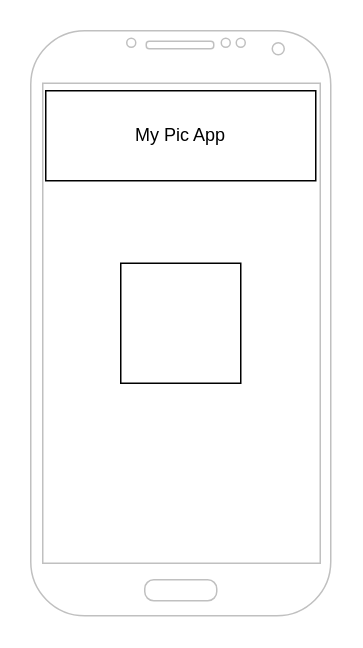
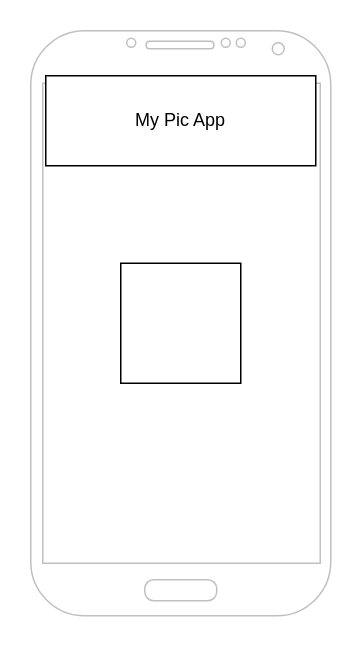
node "My Pic App": moved (181, 136) -> (181, 121)
